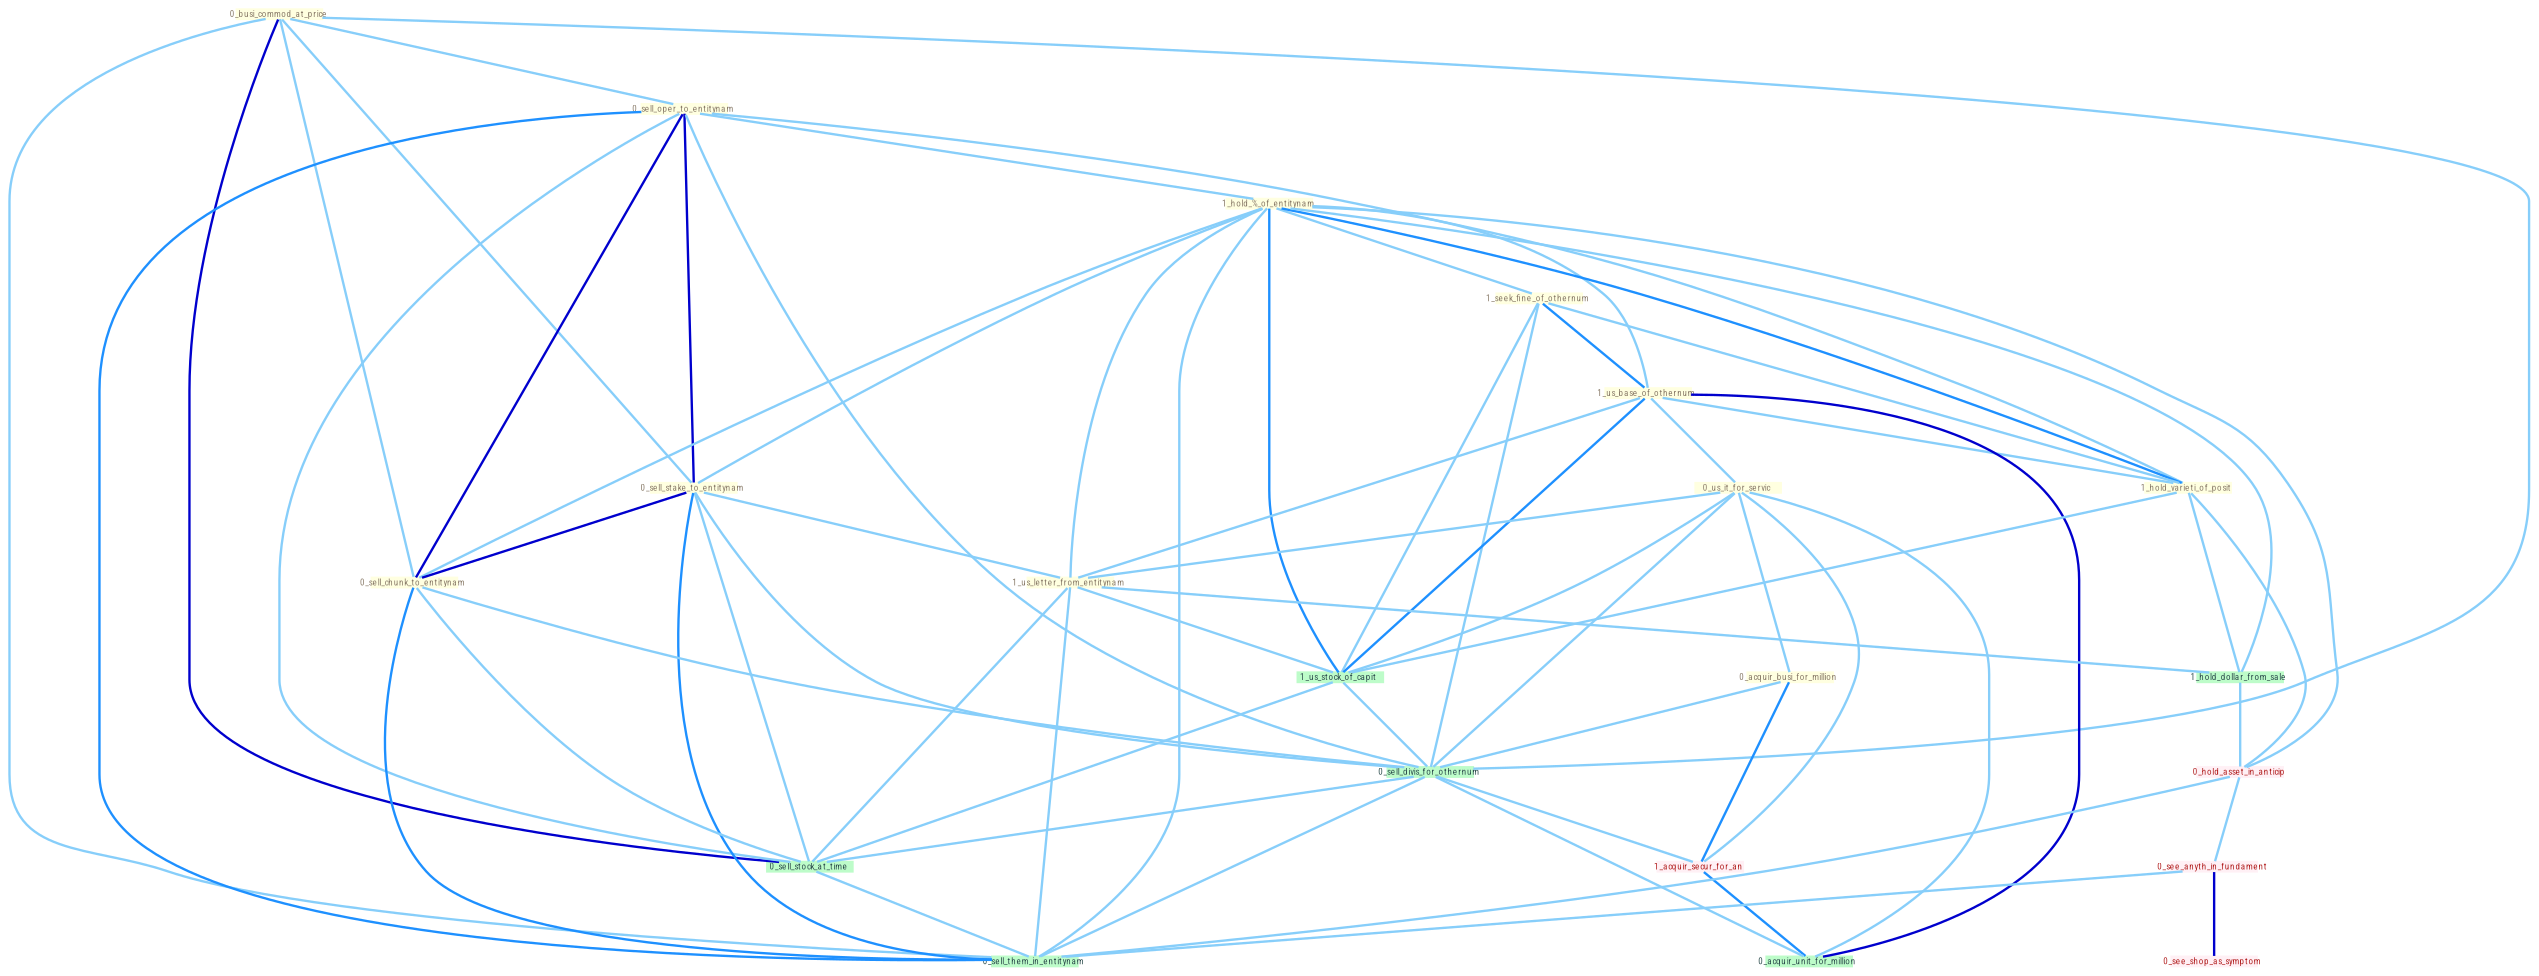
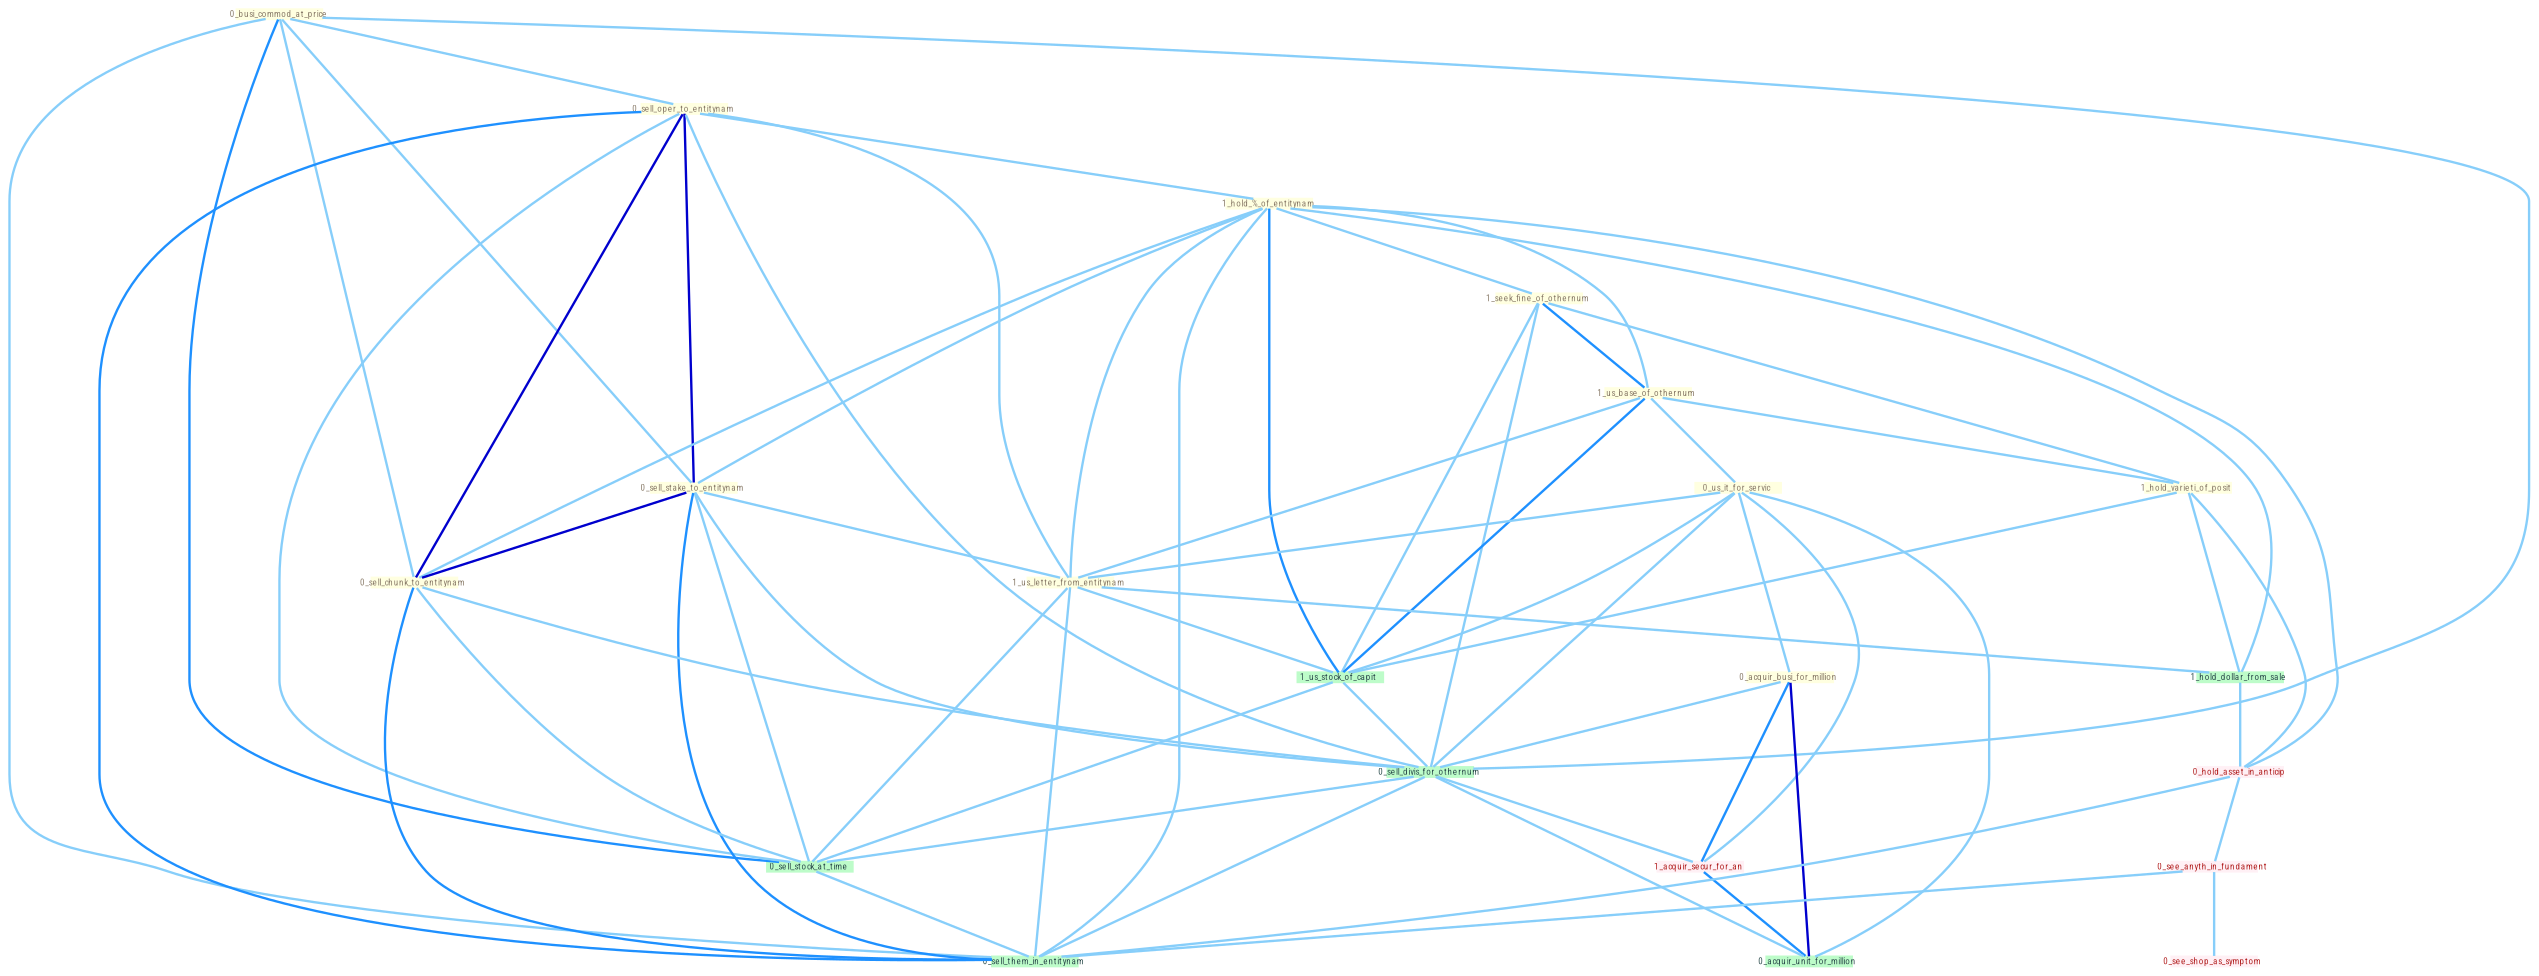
edge "0_sell_oper_to_entitynam" -- "1_hold_varieti_of_posit": now "0_sell_oper_to_entitynam" -- "1_us_letter_from_entitynam"
edge "1_hold_%_of_entitynam" -- "1_hold_varieti_of_posit": removed
edge "1_us_base_of_othernum" -- "0_acquir_unit_for_million": now "0_acquir_busi_for_million" -- "0_acquir_unit_for_million"
edge "0_busi_commod_at_price" -- "0_sell_stock_at_time": color #0000cd -> #1e90ff
edge "0_see_anyth_in_fundament" -- "0_see_shop_as_symptom": color #0000cd -> #87cefa
